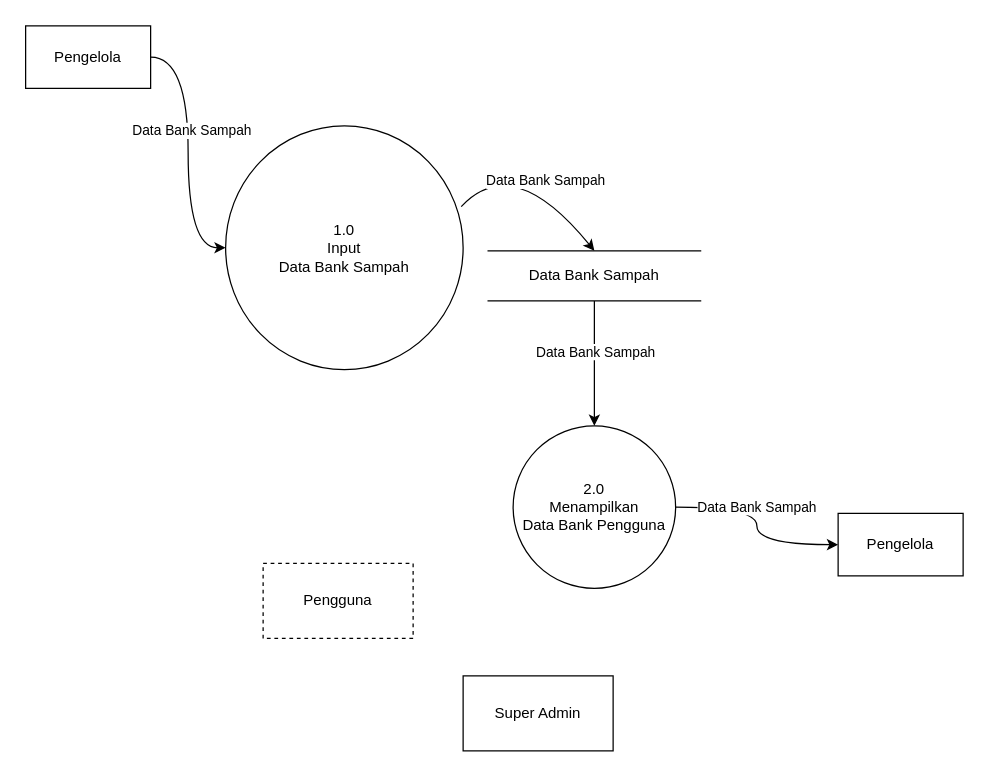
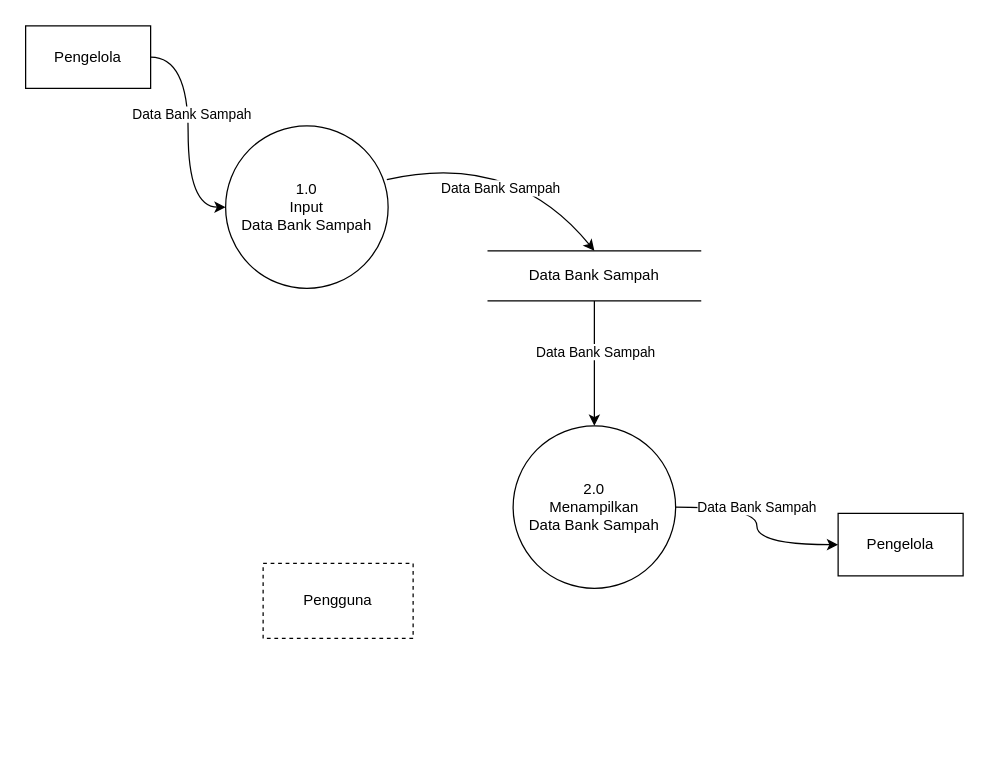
node "1.0 Input Data Bank Sampah": size 238x244 -> 163x163
node "2.0 Menampilkan Data Bank Pengguna": label "2.0 Menampilkan Data Bank Pengguna" -> "2.0 Menampilkan Data Bank Sampah"
node "Super Admin": removed
